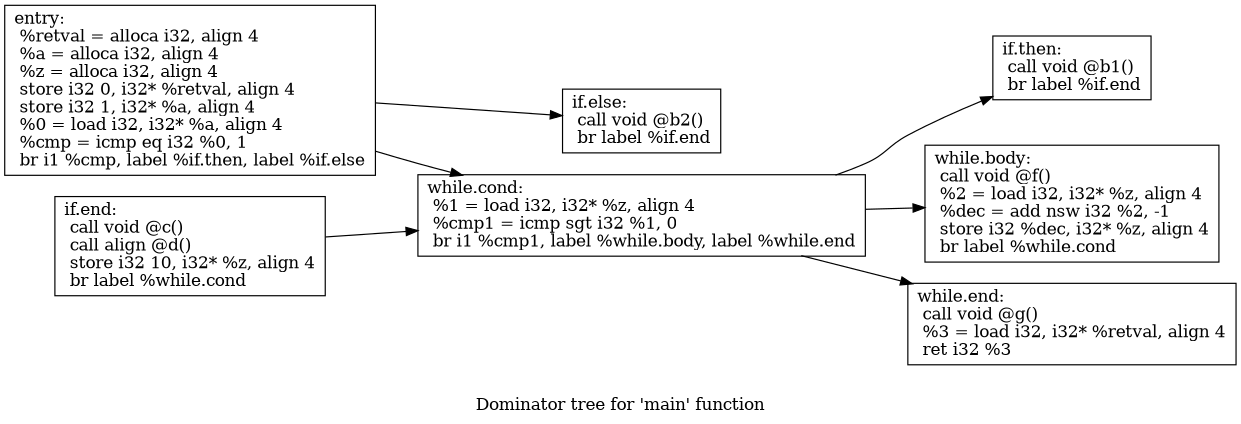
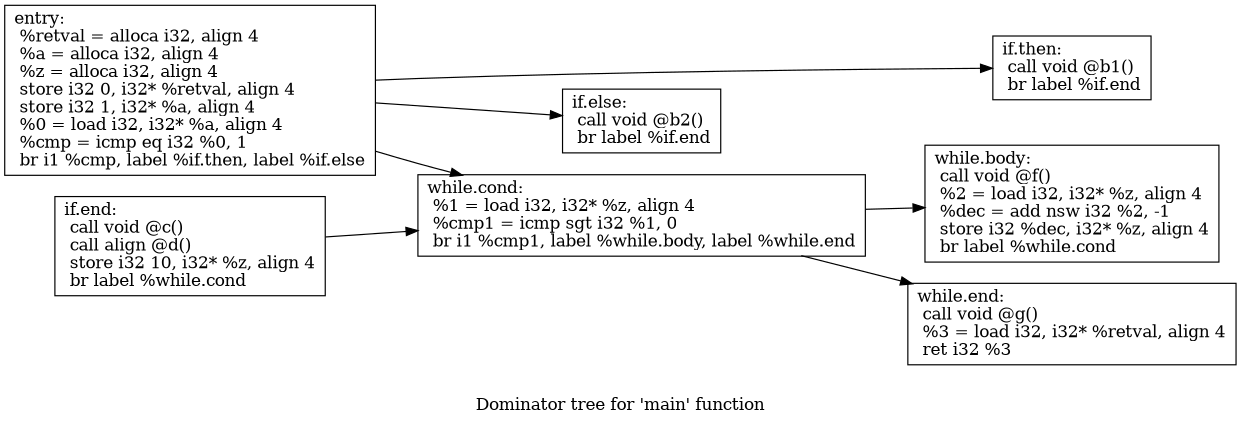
edge "while.cond:" -> "if.then:": now "entry:" -> "if.then:"
